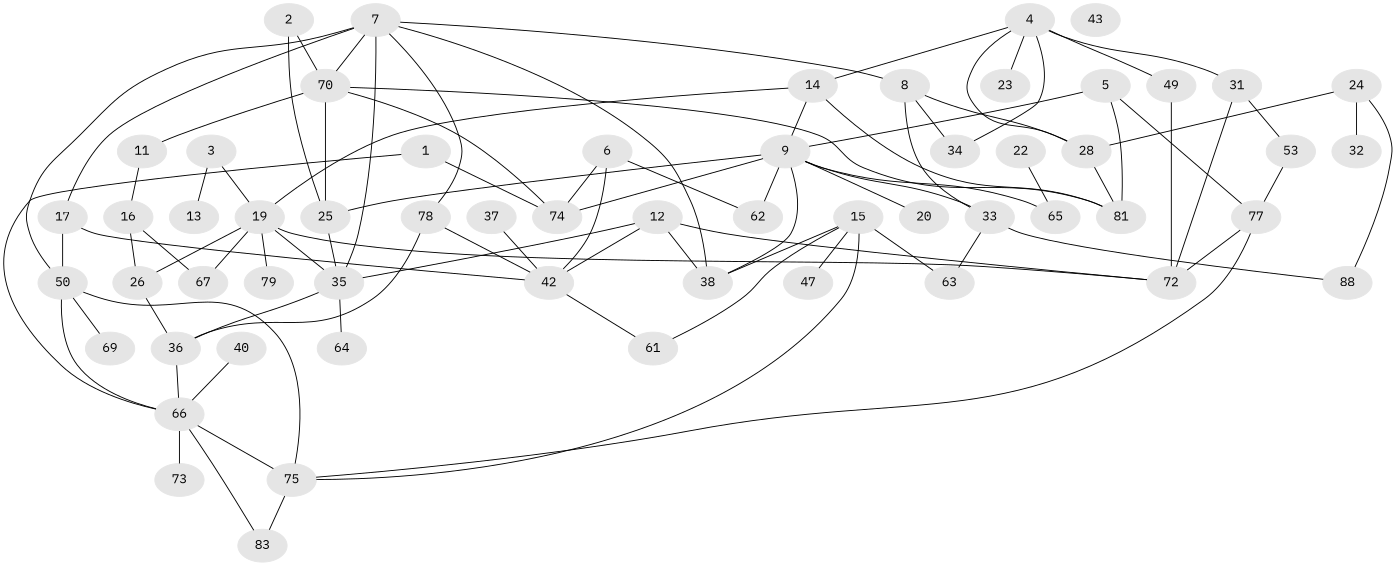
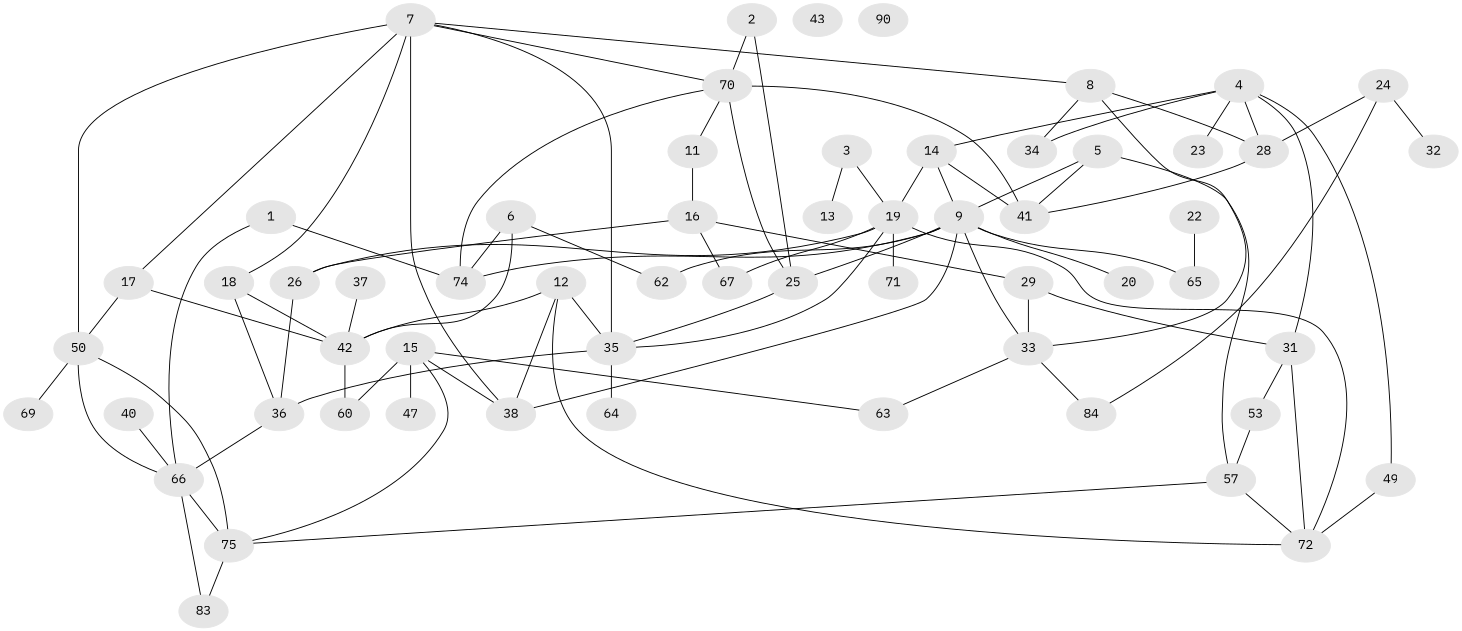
node "90": added
node "78": label "78" -> "18"
node "81": label "81" -> "41"
node "77": label "77" -> "57"
node "79": label "79" -> "71"
node "29": added
node "88": label "88" -> "84"
node "61": label "61" -> "60"
node "73": removed
